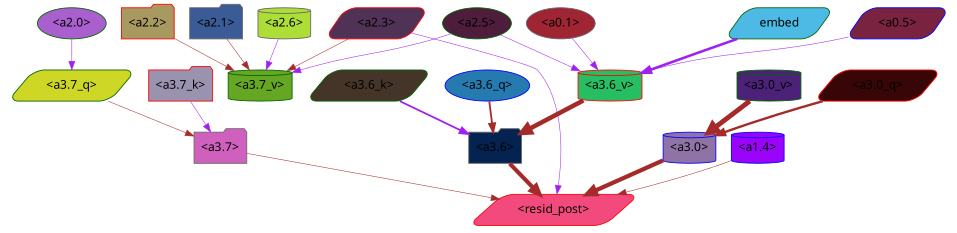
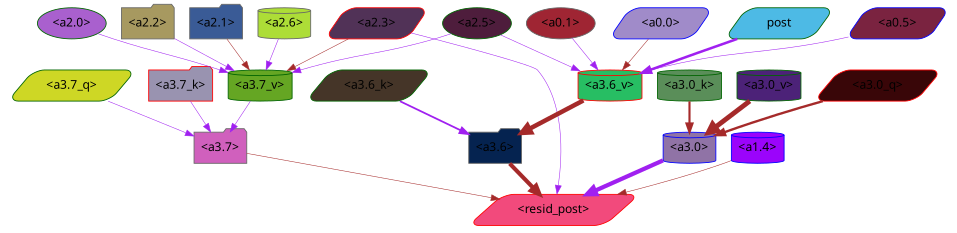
node "<a2.2>": color red -> gray40
node "<a0.0>": added
node "embed": label "embed" -> "post"
edge "<a2.0>" -> "<a3.7_q>": now "<a2.0>" -> "<a3.7_v>"
edge "<a2.2>" -> "<a3.7_v>": color brown -> purple
node "<a3.6_q>": removed
node "<a3.0_k>": added
edge "<a3.7_v>" -> "<a3.7>": added
edge "<a3.7_q>" -> "<a3.7>": color brown -> purple
edge "<a3.0>" -> "<resid_post>": color brown -> purple
